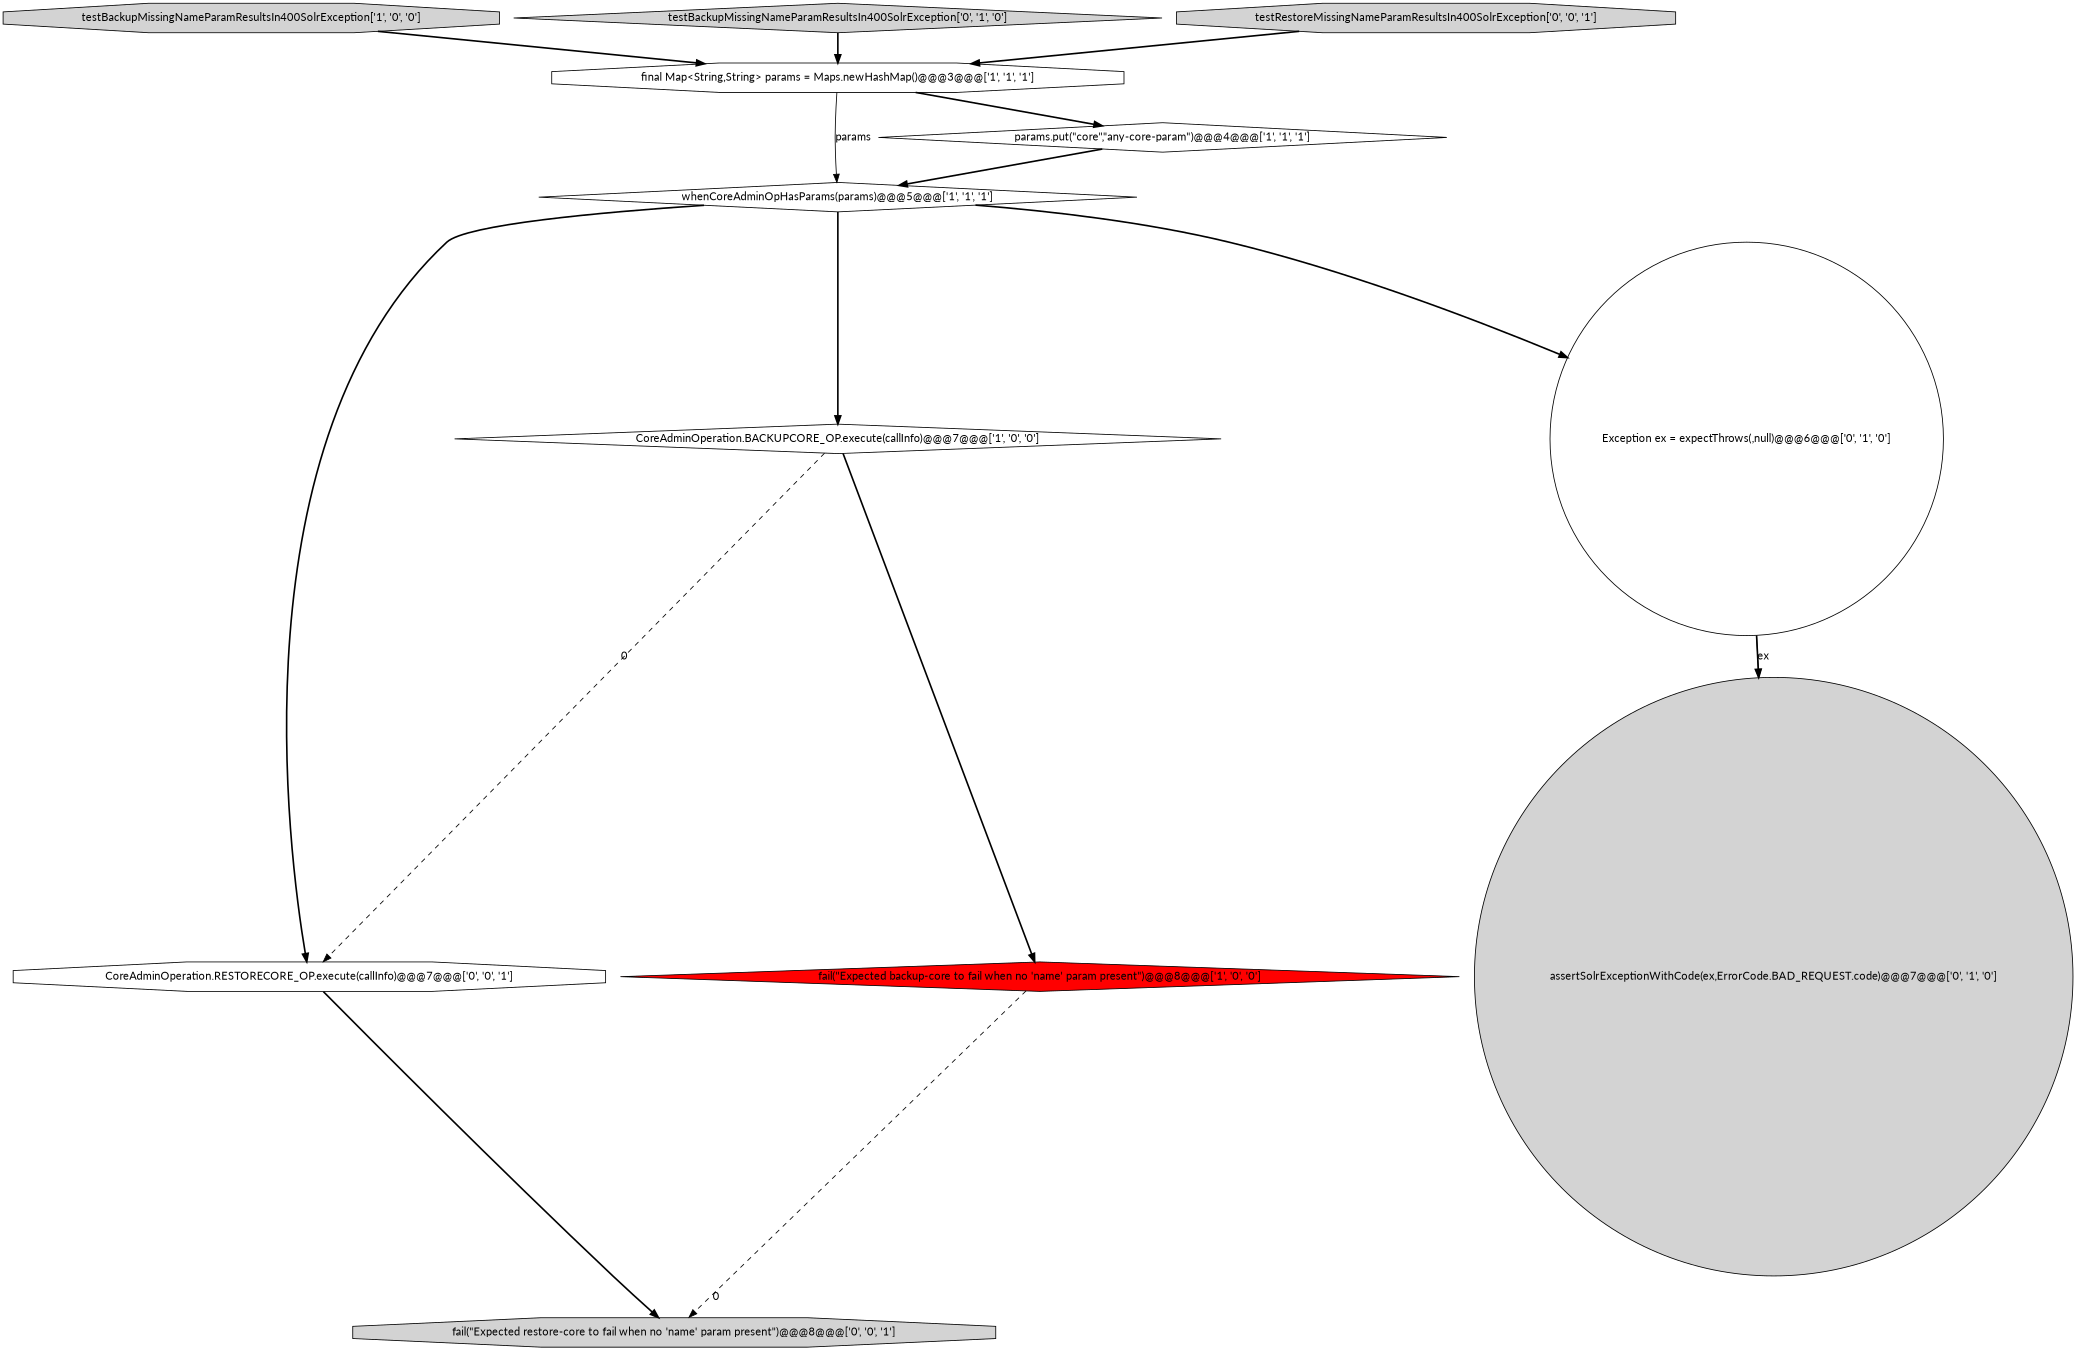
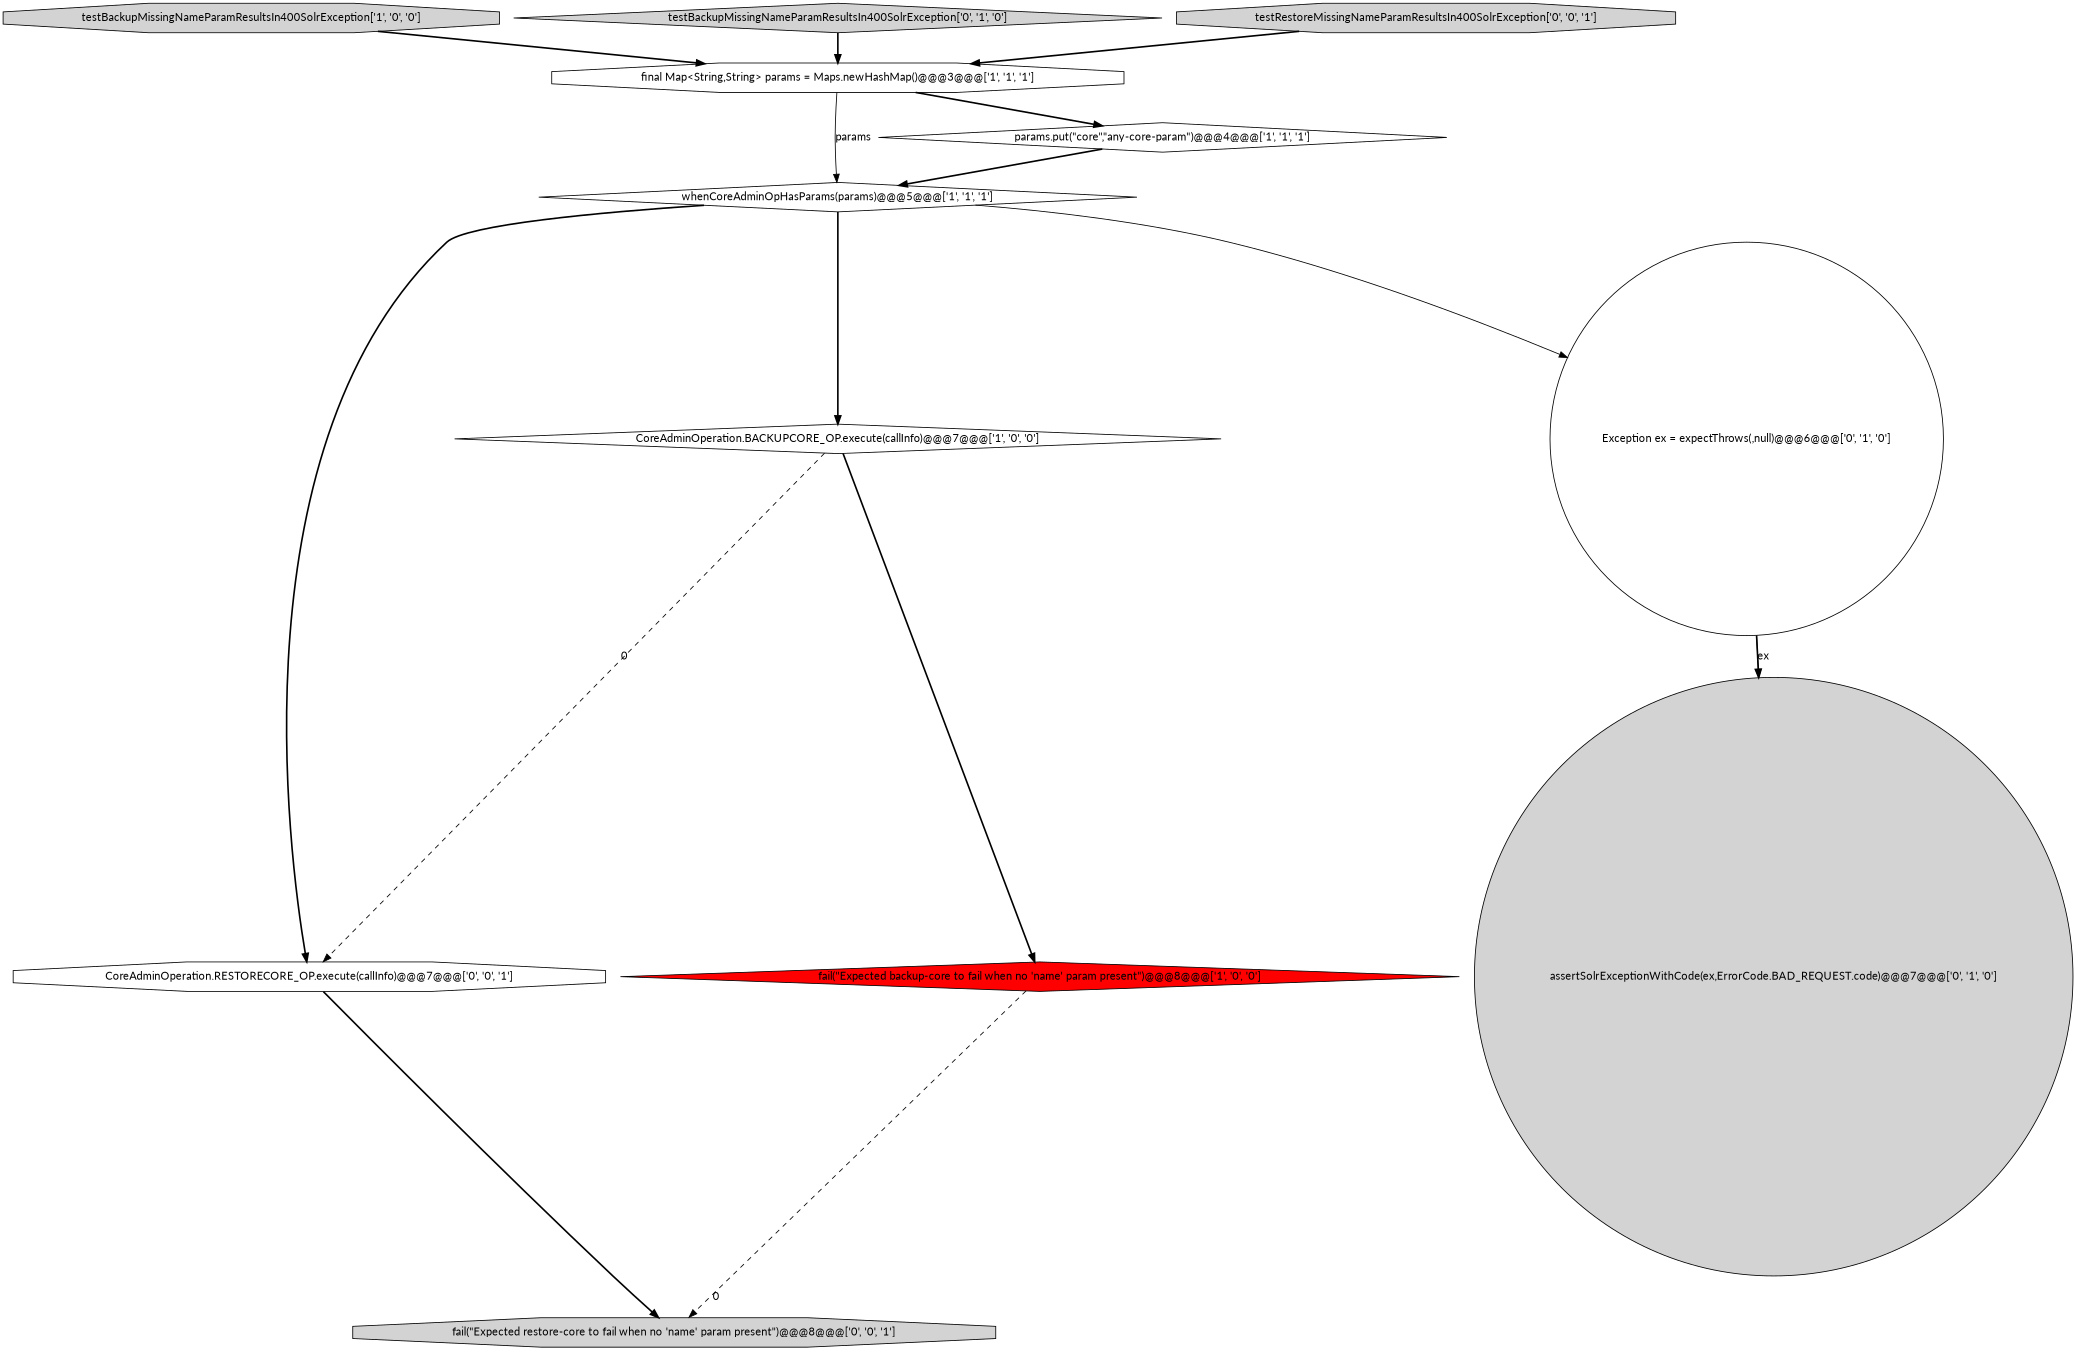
edge "whenCoreAdminOpHasParams(params)@@@5@@@['1', '1', '1']" -> "Exception ex = expectThrows(,null)@@@6@@@['0', '1', '0']": style bold -> solid
